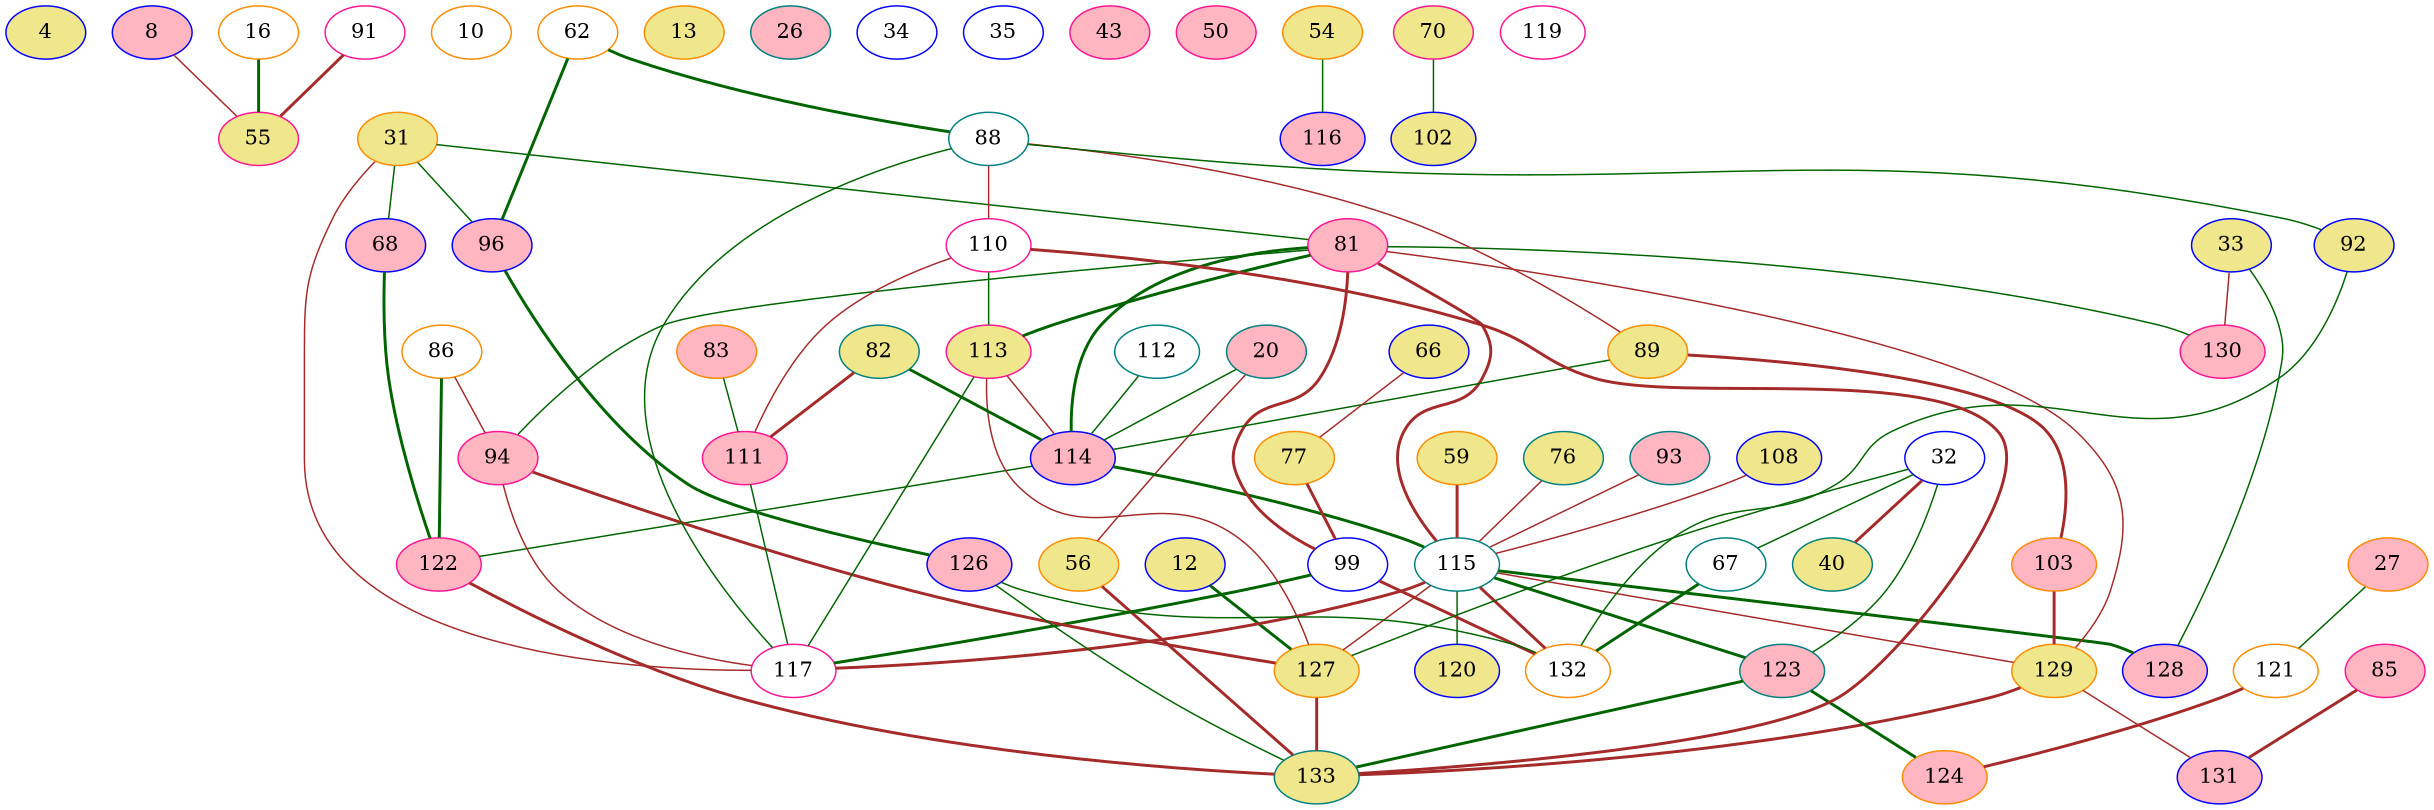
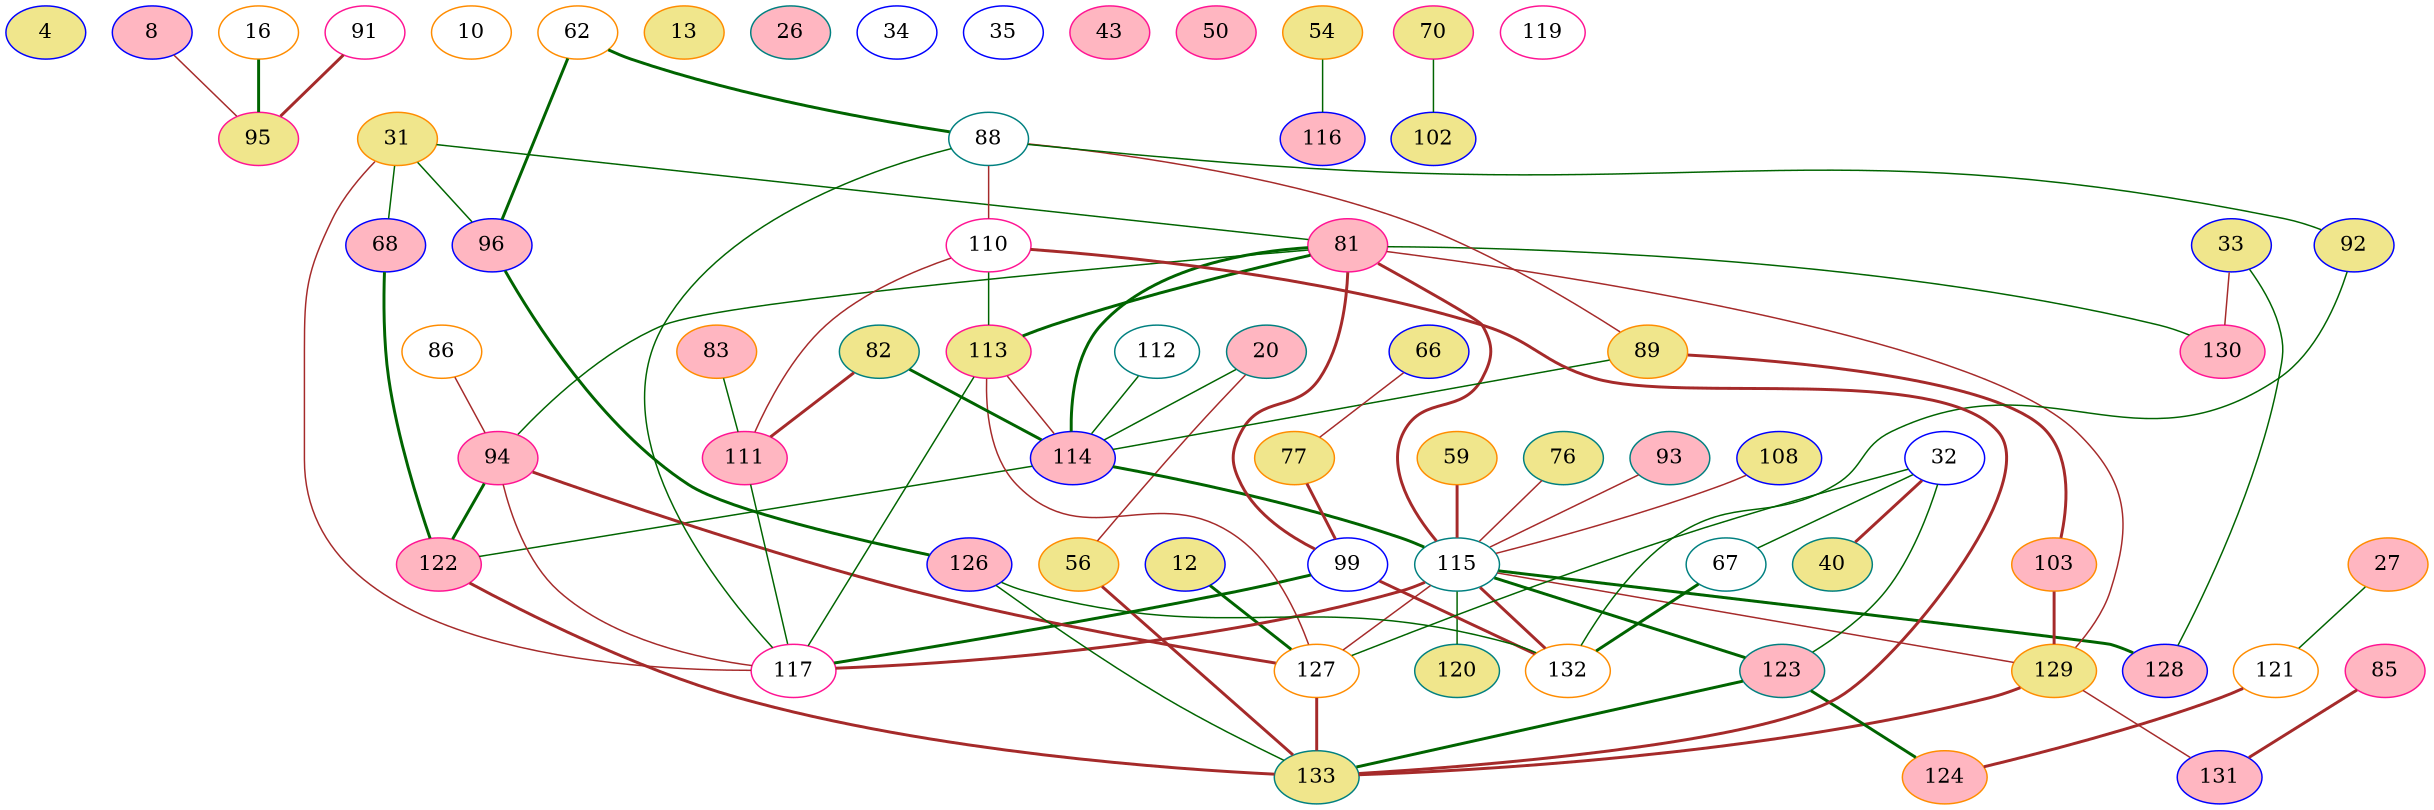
node "55": label "55" -> "95"
edge "86" -- "122": now "94" -- "122"
node "127": fillcolor khaki -> white
node "120": color blue -> teal
